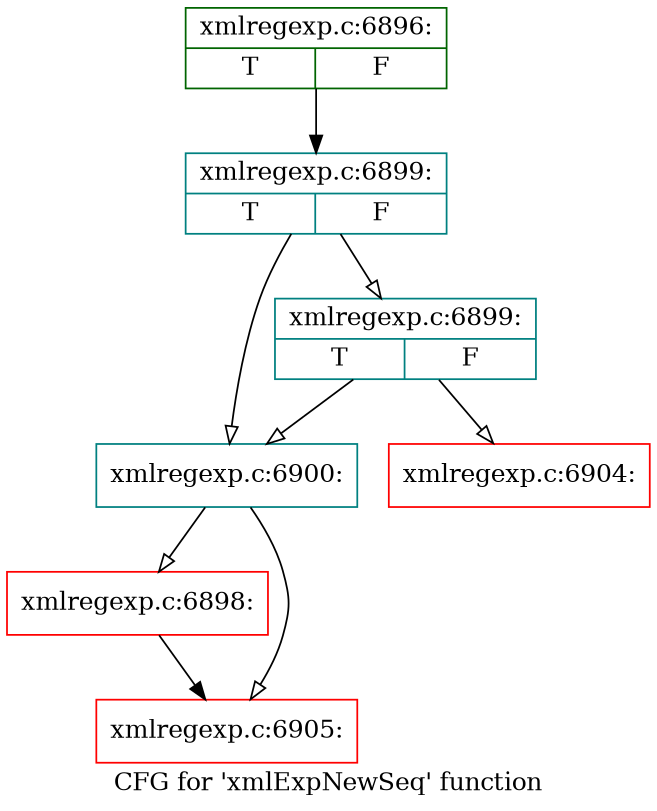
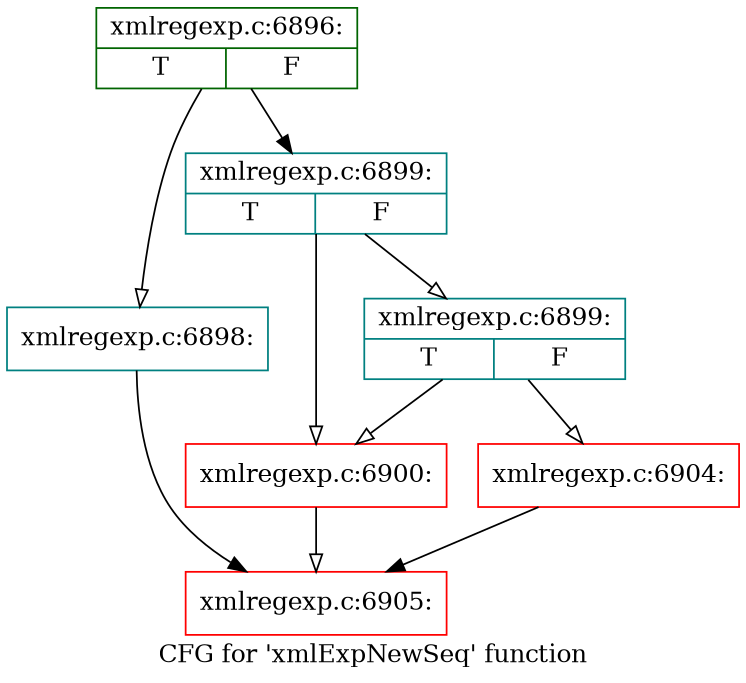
node "xmlregexp.c:6900:": color teal -> red
edge "xmlregexp.c:6900:" -> "xmlregexp.c:6898:": now "xmlregexp.c:6896:" -> "xmlregexp.c:6898:"
edge "xmlregexp.c:6904:" -> "xmlregexp.c:6905:": added
node "xmlregexp.c:6898:": color red -> teal
